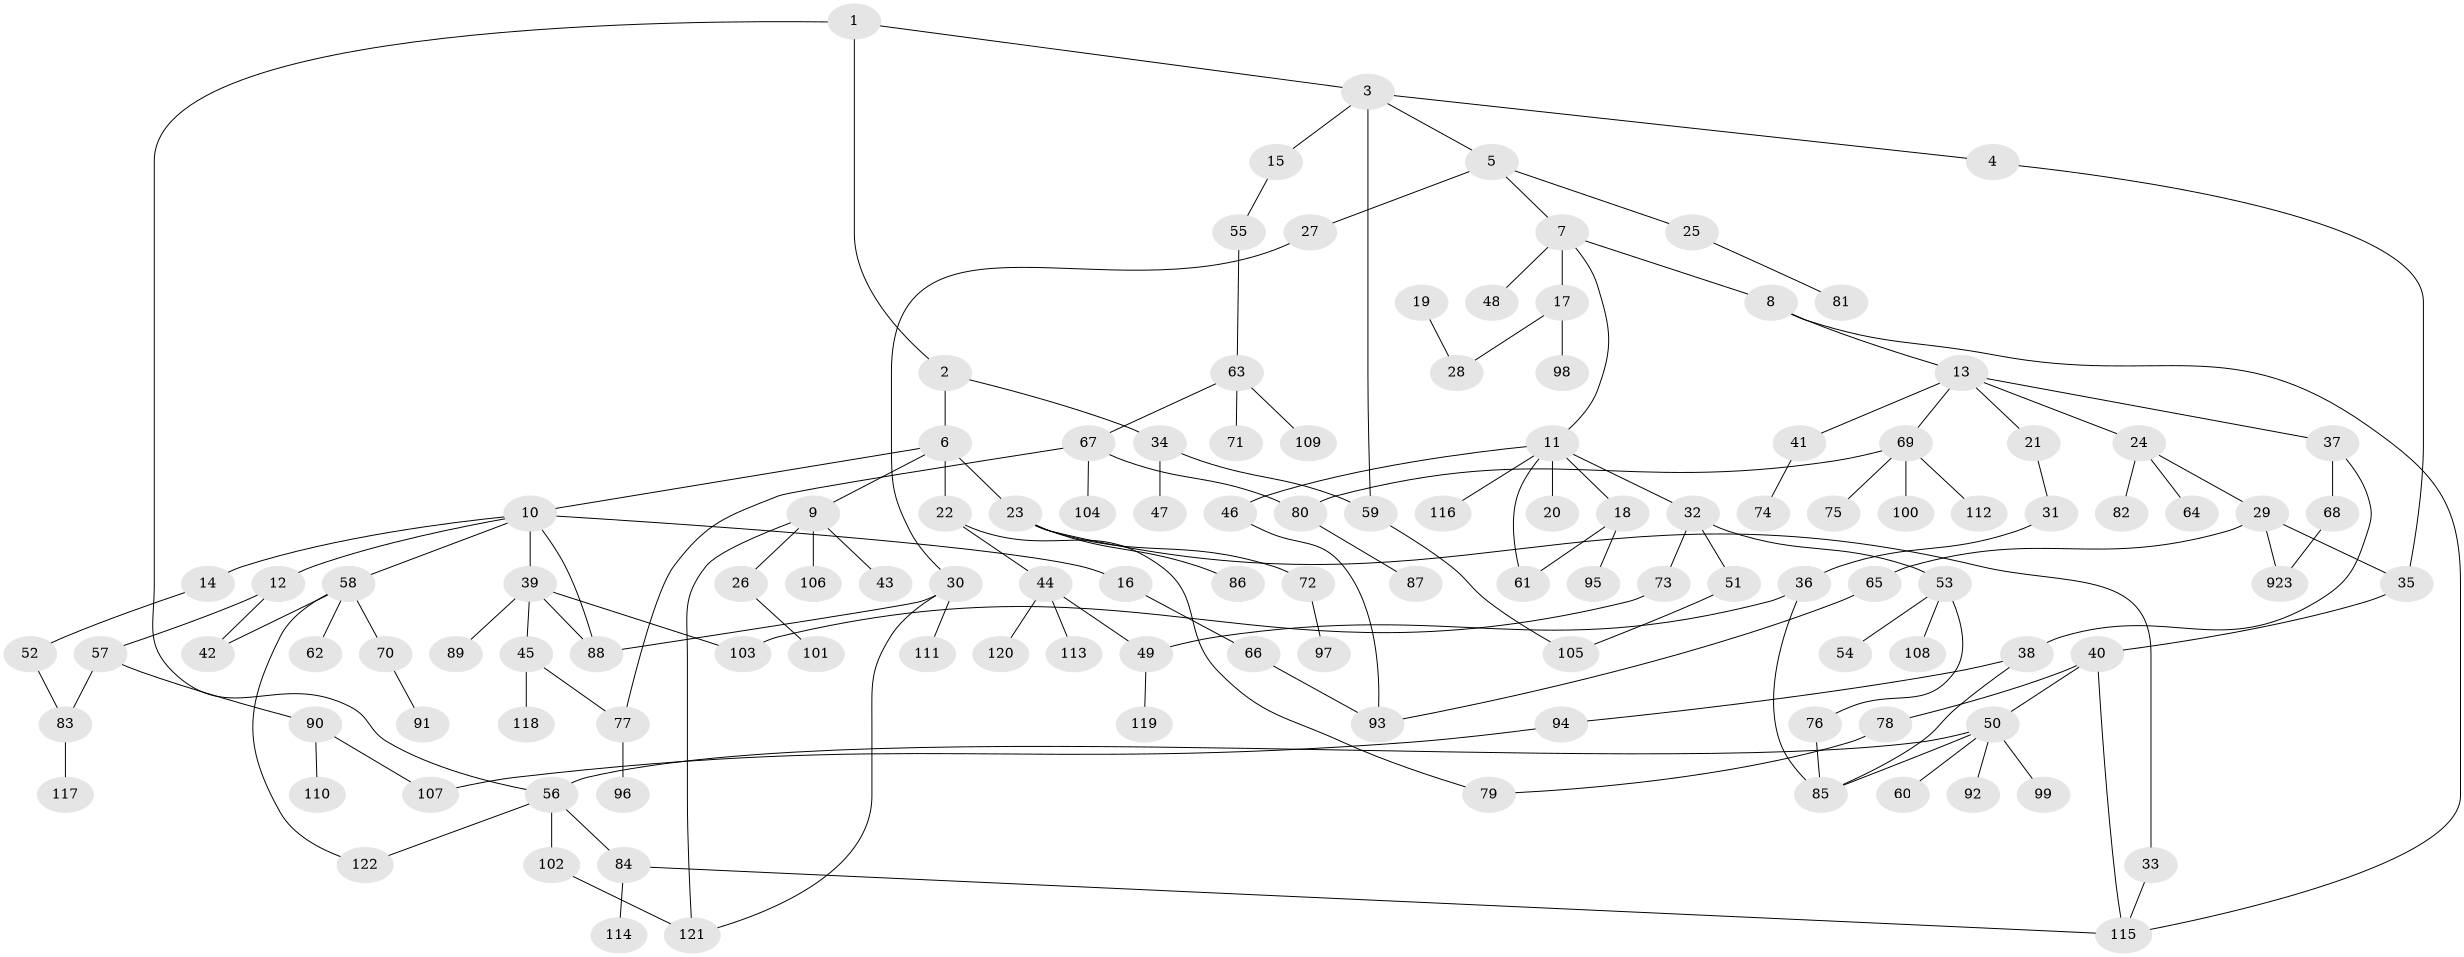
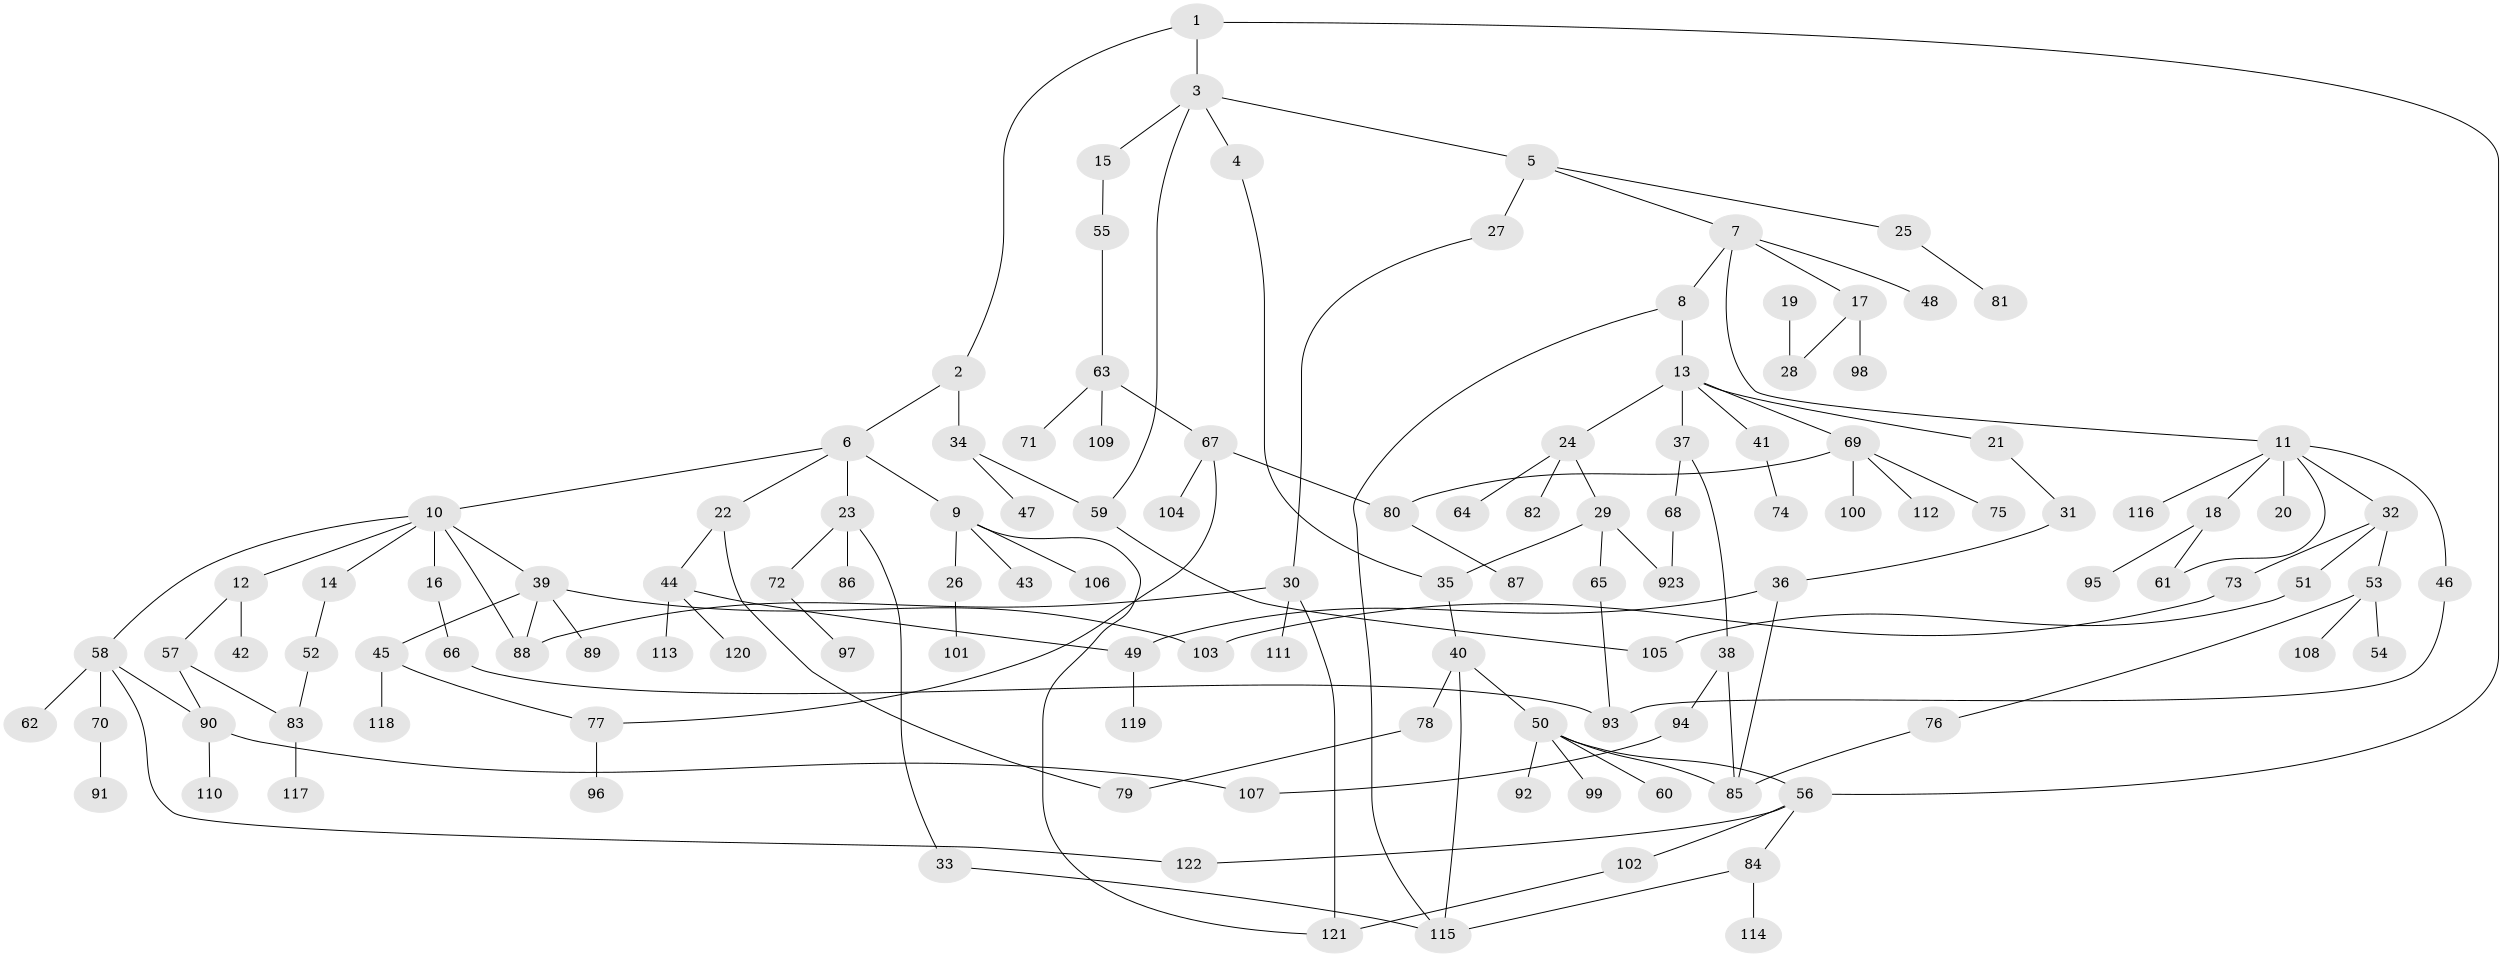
edge "58" -- "42": now "58" -- "90"
